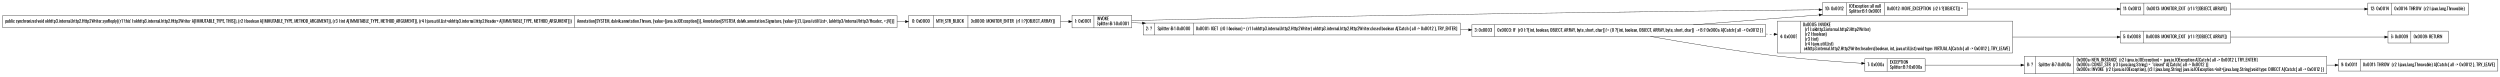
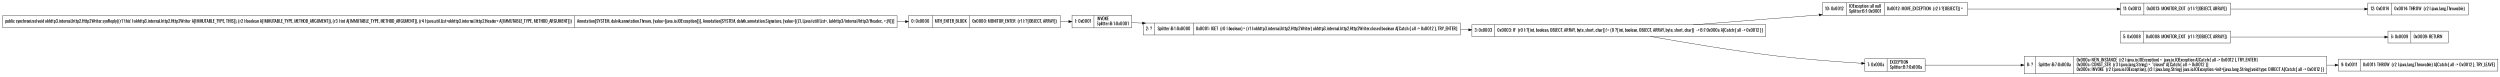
edge "1: 0x0001" -> "10: 0x0012": removed
node "0: 0x0000": text "MTH_STR_BLOCK" -> "MTH_ENTER_BLOCK"
node "4: 0x0005": removed
